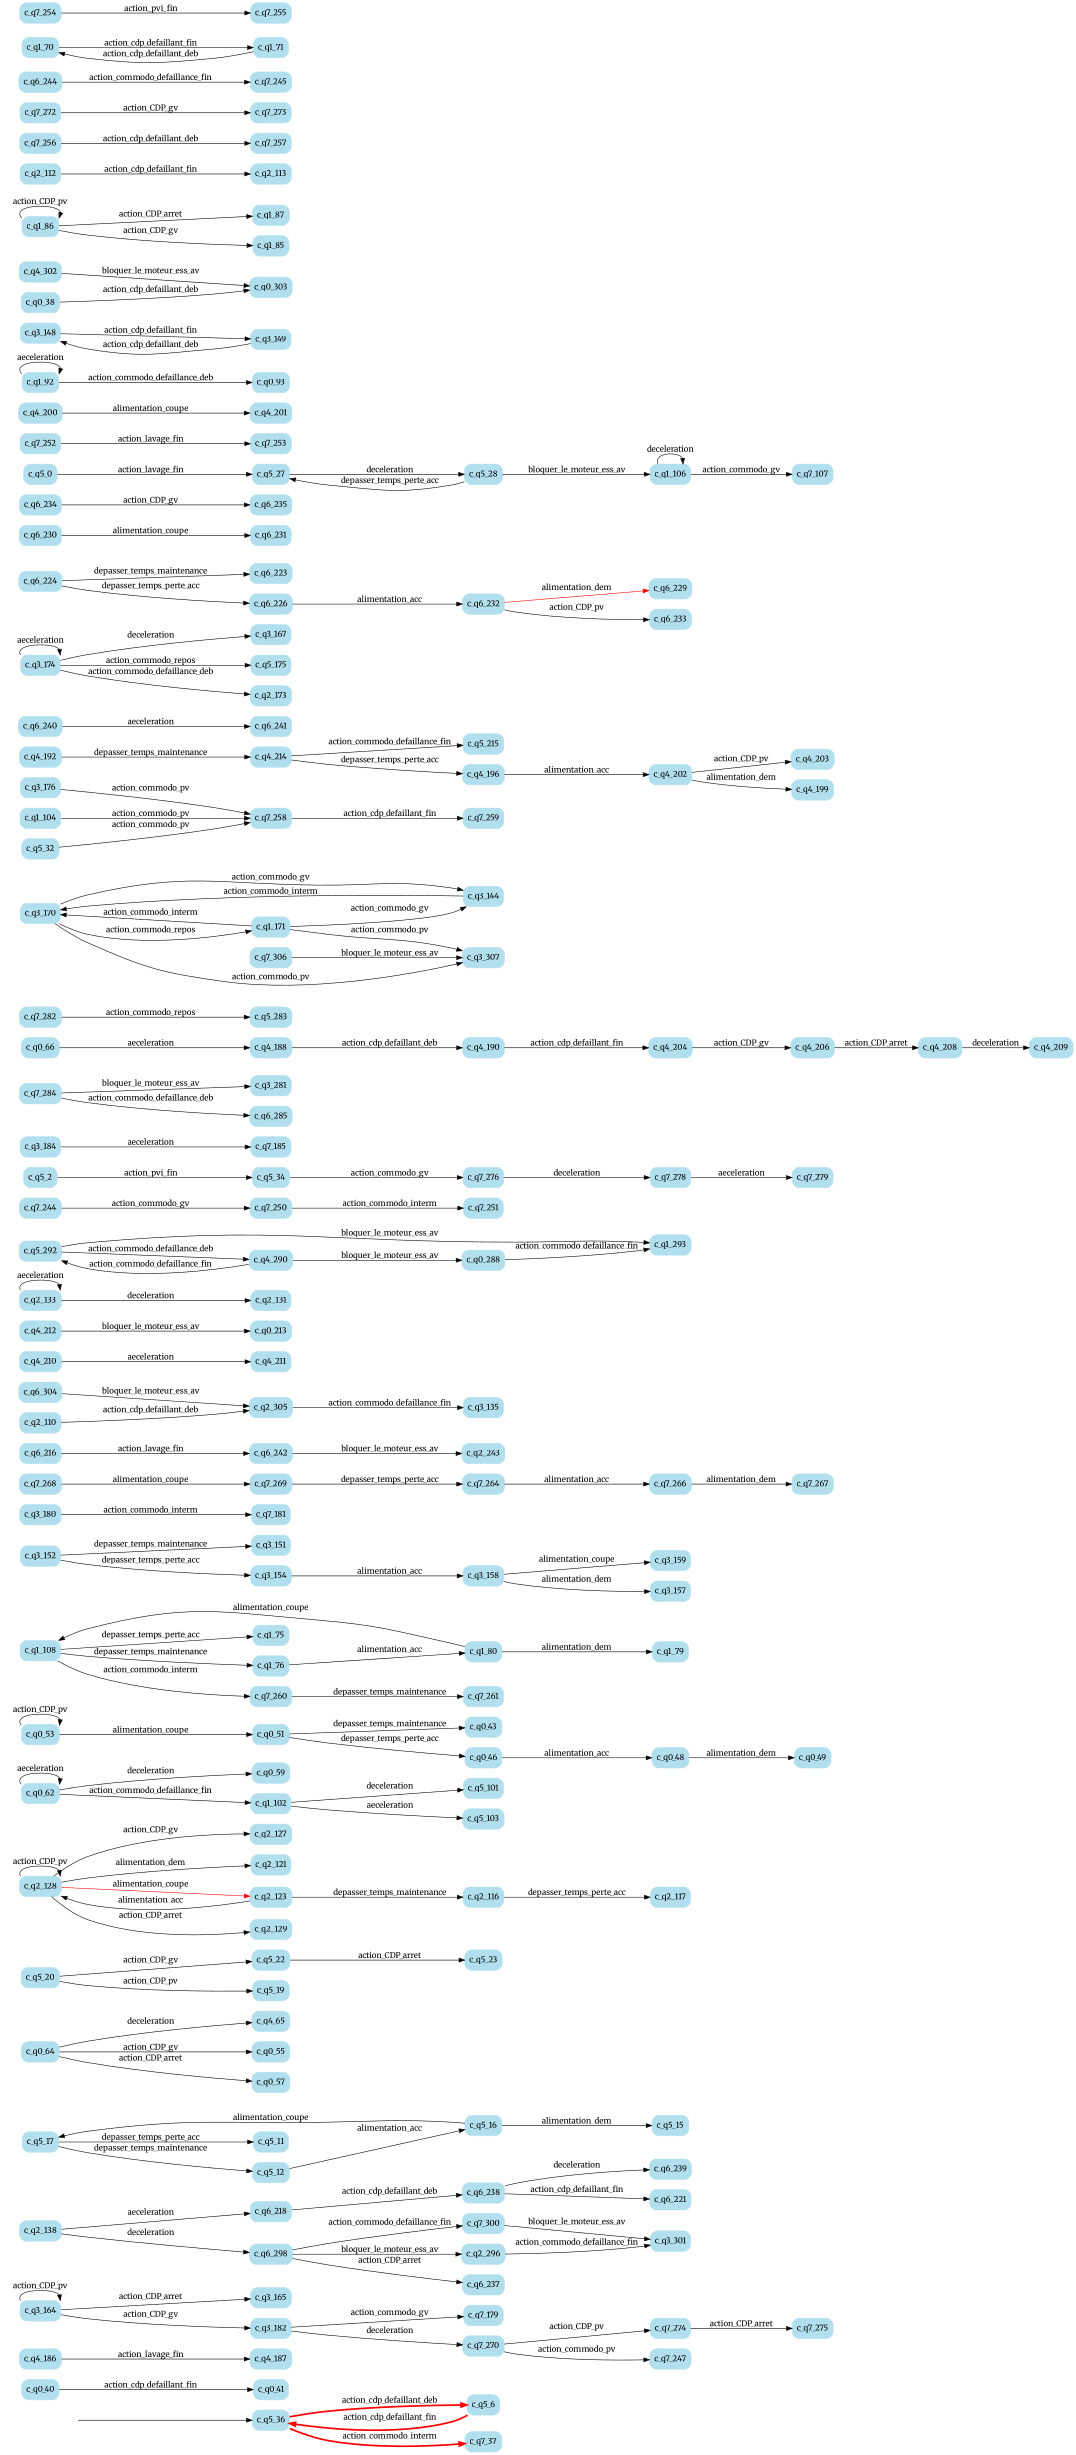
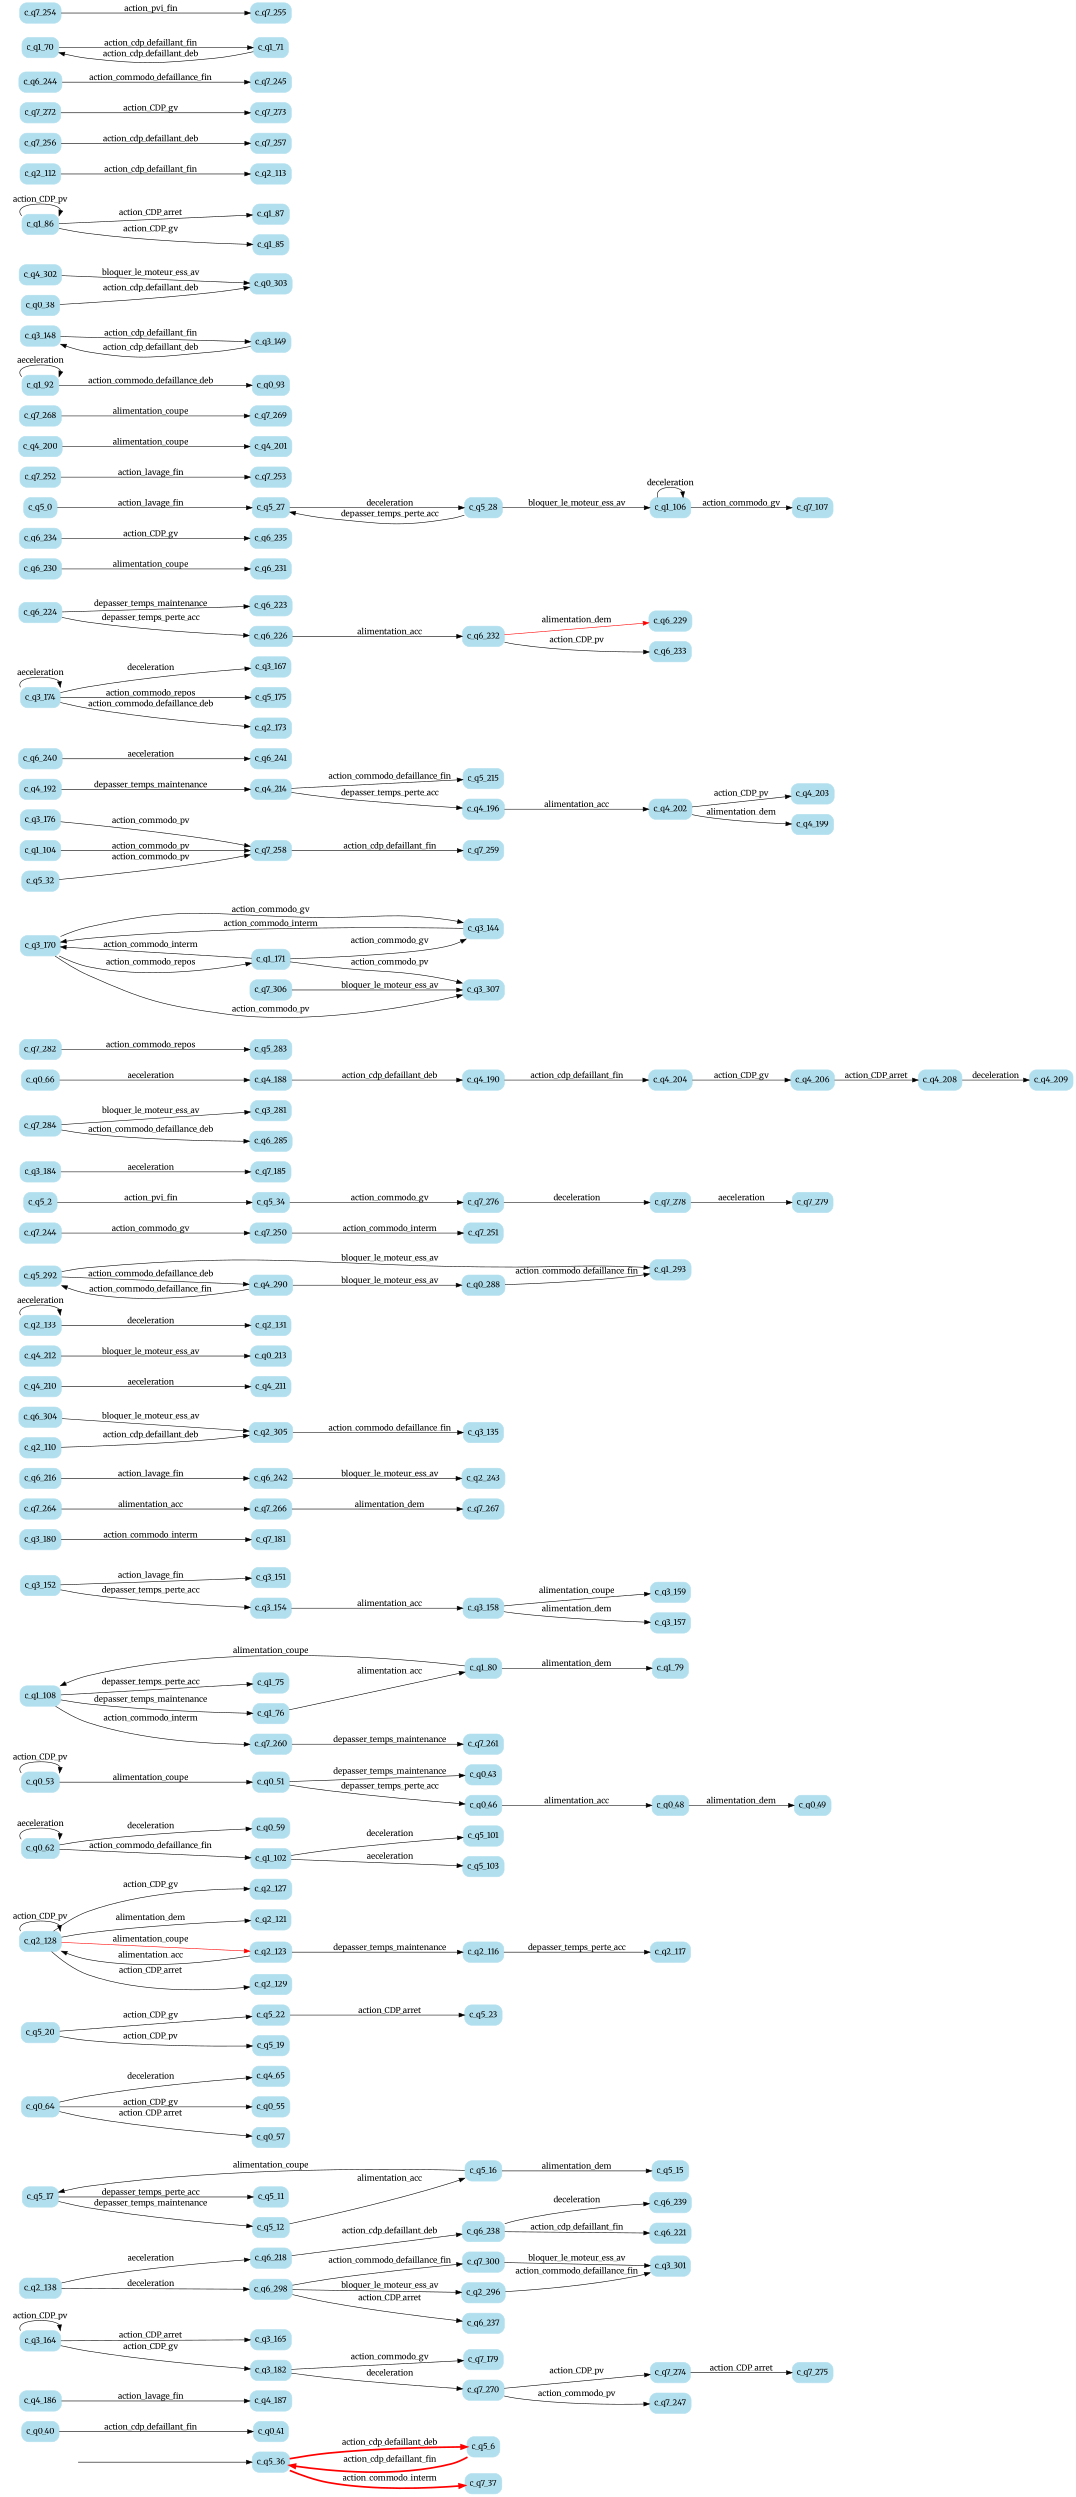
edge "c_q7_269" -> "c_q7_264": removed, label "depasser_temps_perte_acc"
edge "c_q3_152" -> "c_q3_151": label "depasser_temps_maintenance" -> "action_lavage_fin"
